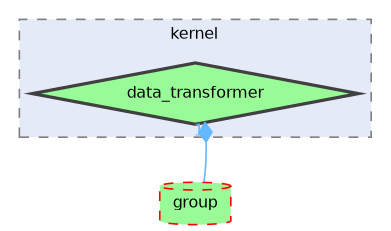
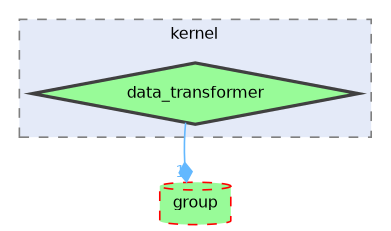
edge "group" -> "data_transformer": reversed
